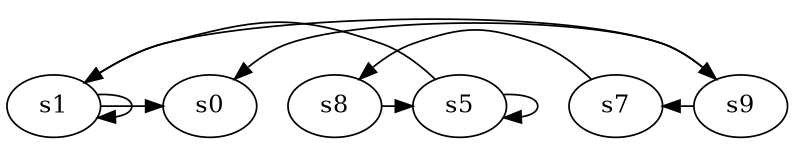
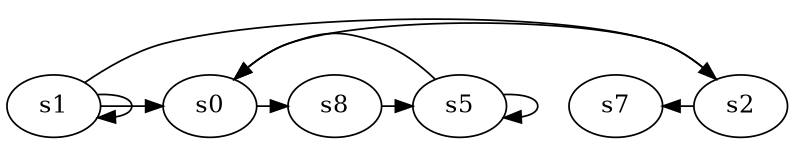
edge "s5" -> "s1": now "s5" -> "s0"
edge "s7" -> "s8": now "s0" -> "s8"
node "s9": label "s9" -> "s2"
